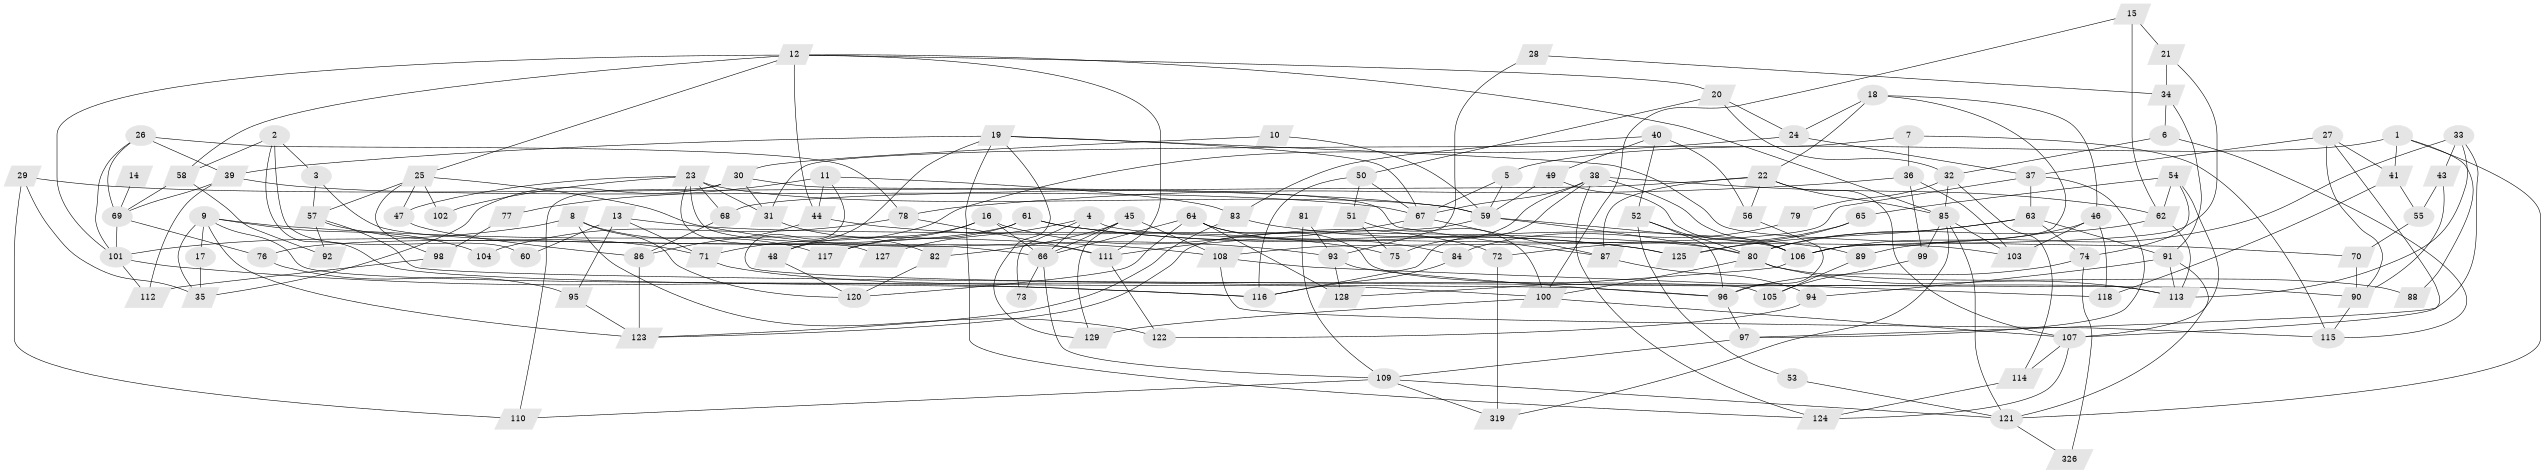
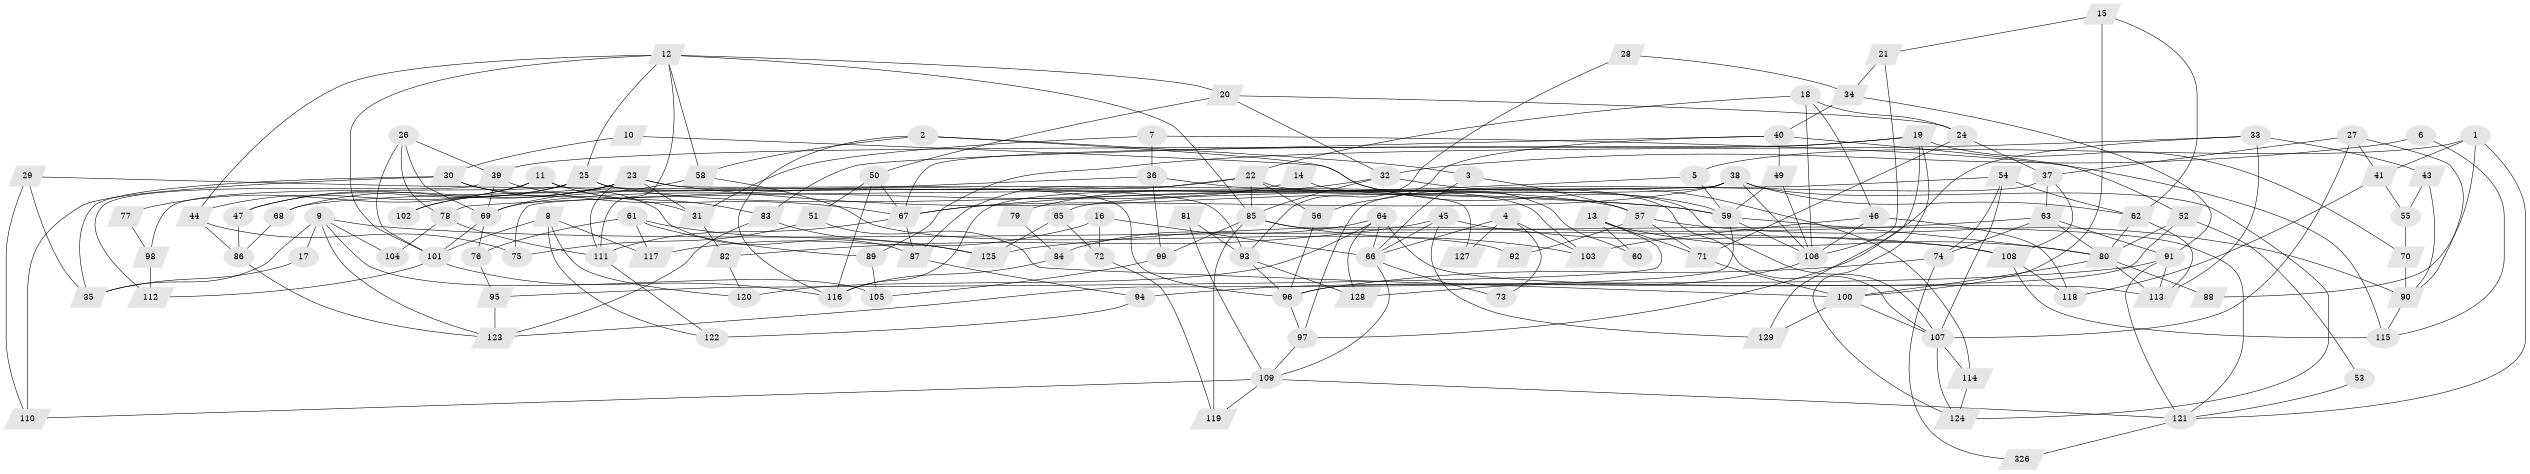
edge "34" -- "6": now "34" -- "40"
edge "14" -- "107": added
node "48": removed
node "319": label "319" -> "119"
